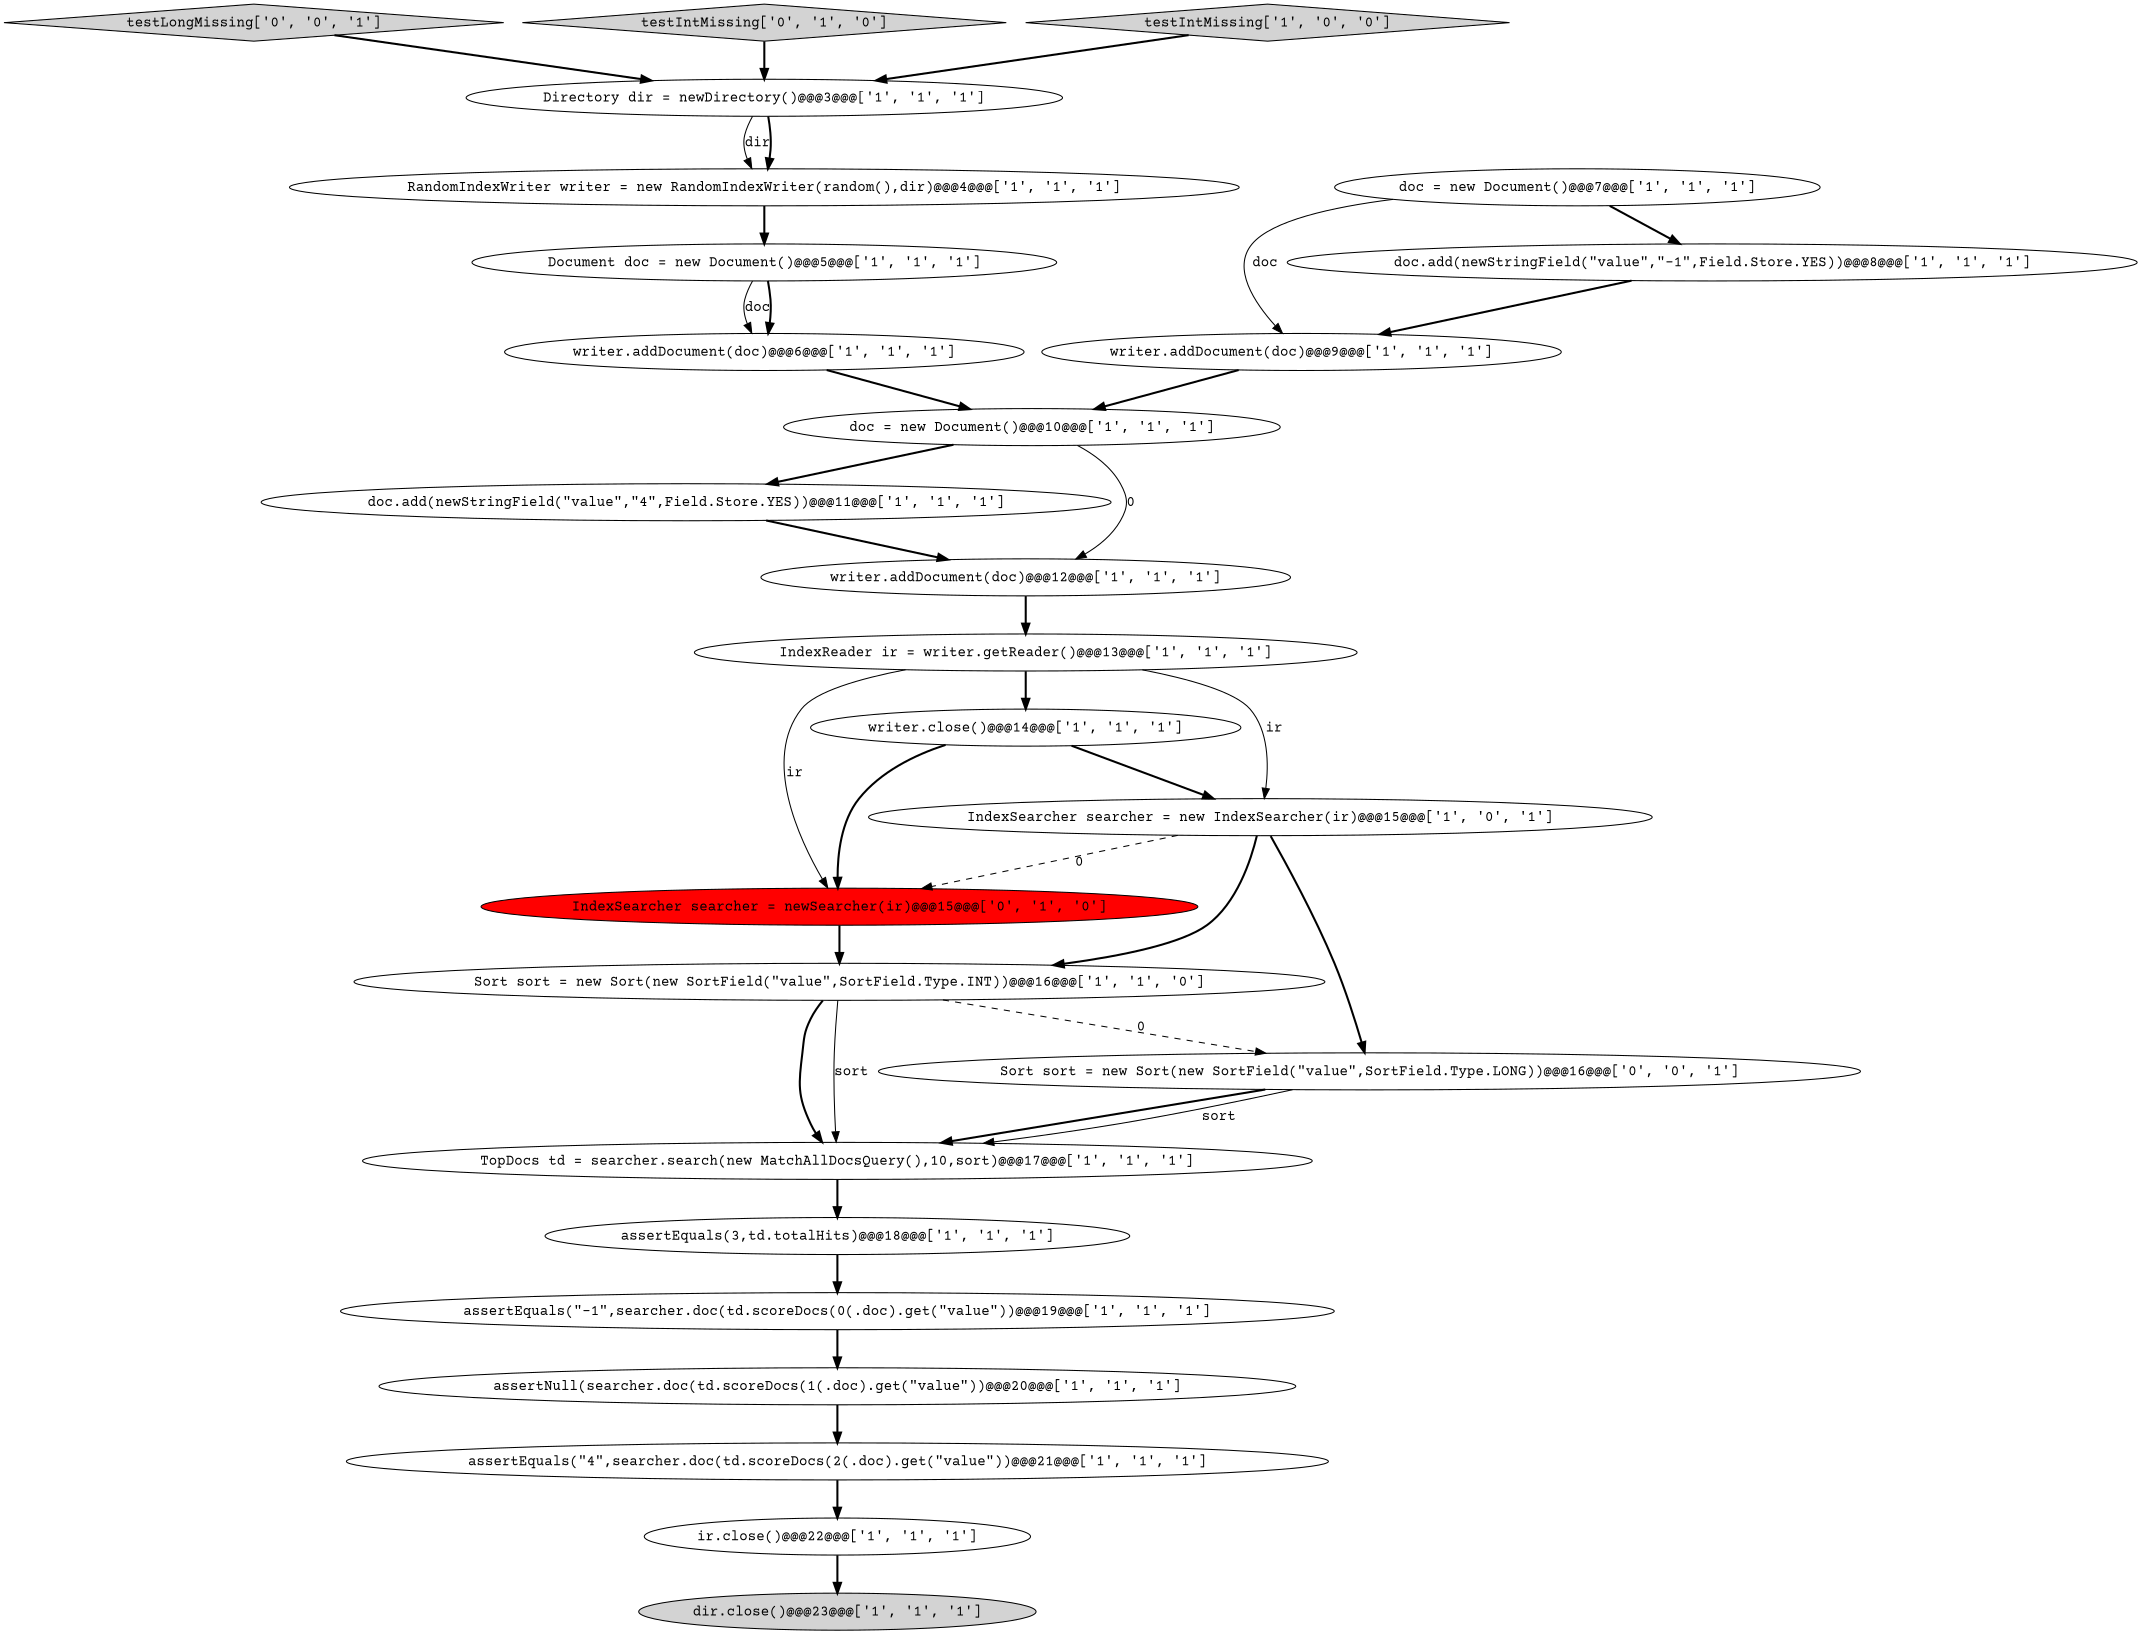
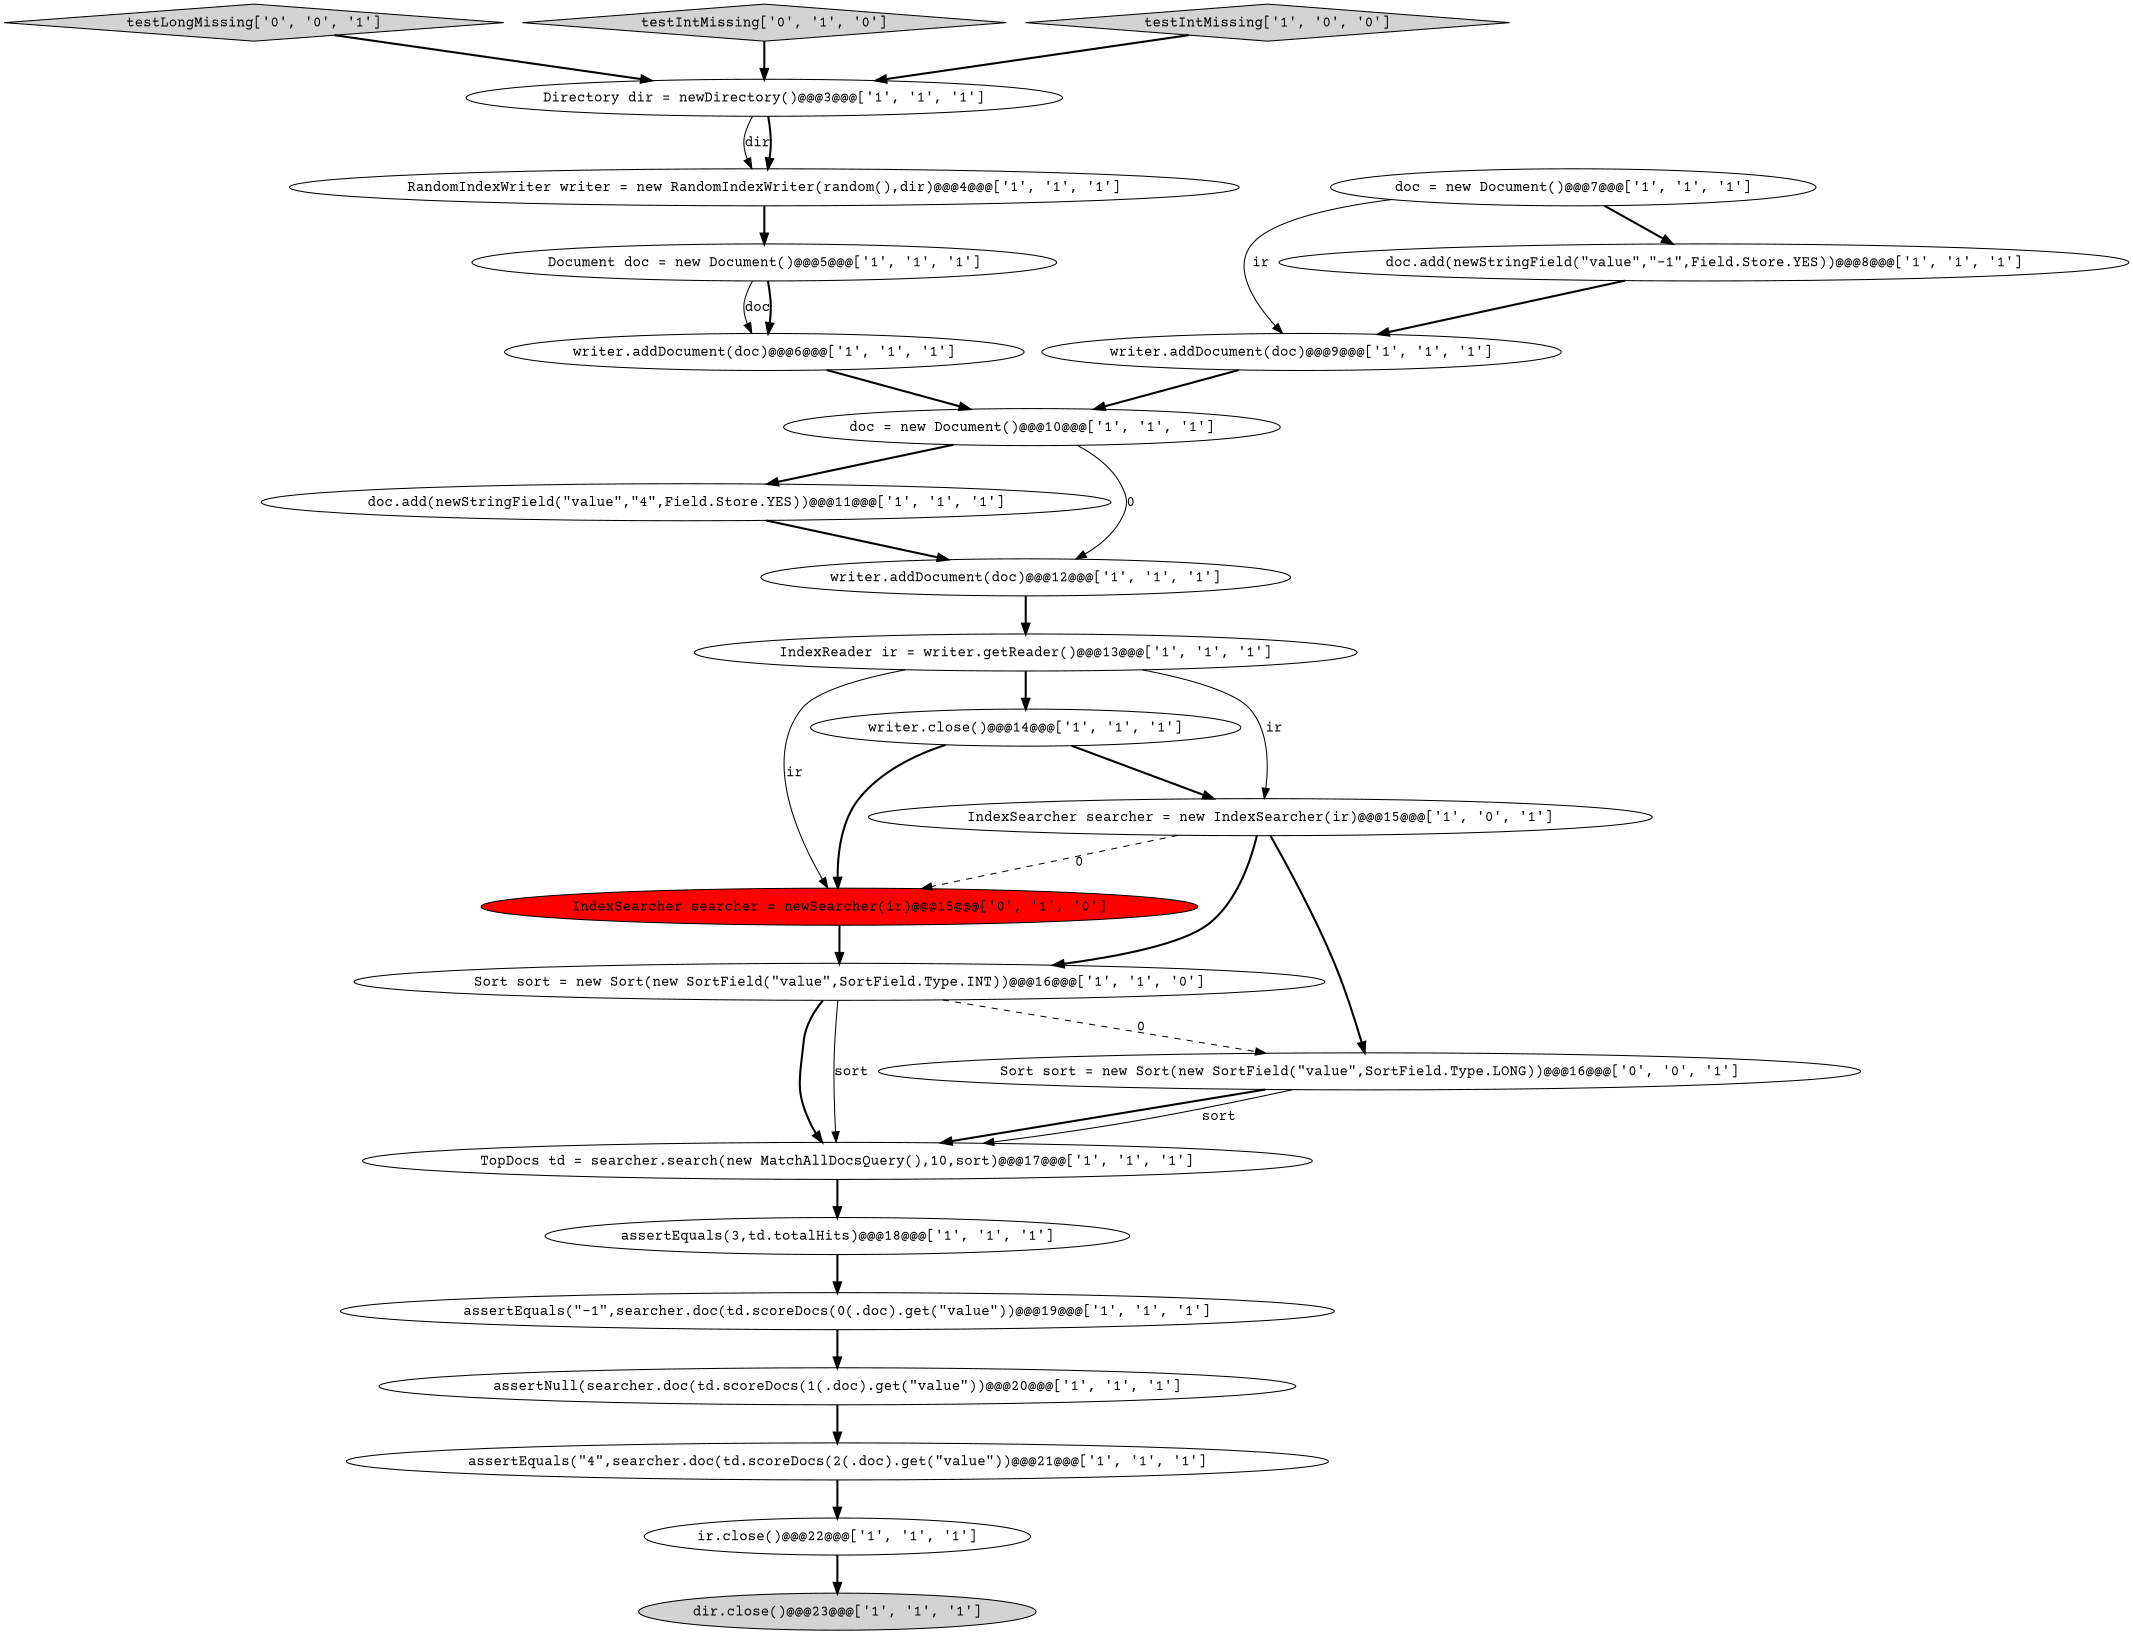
edge "doc = new Document()@@@7@@@['1', '1', '1']" -> "writer.addDocument(doc)@@@9@@@['1', '1', '1']": label "doc" -> "ir"
